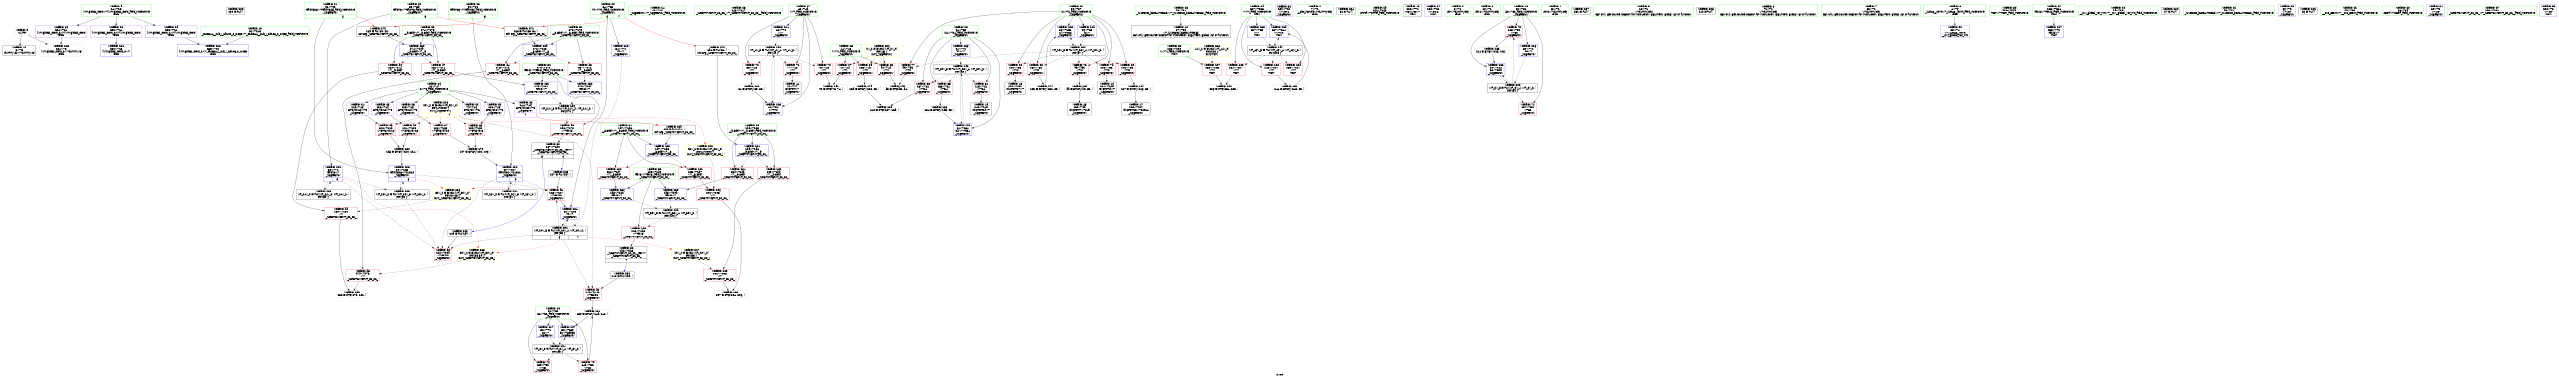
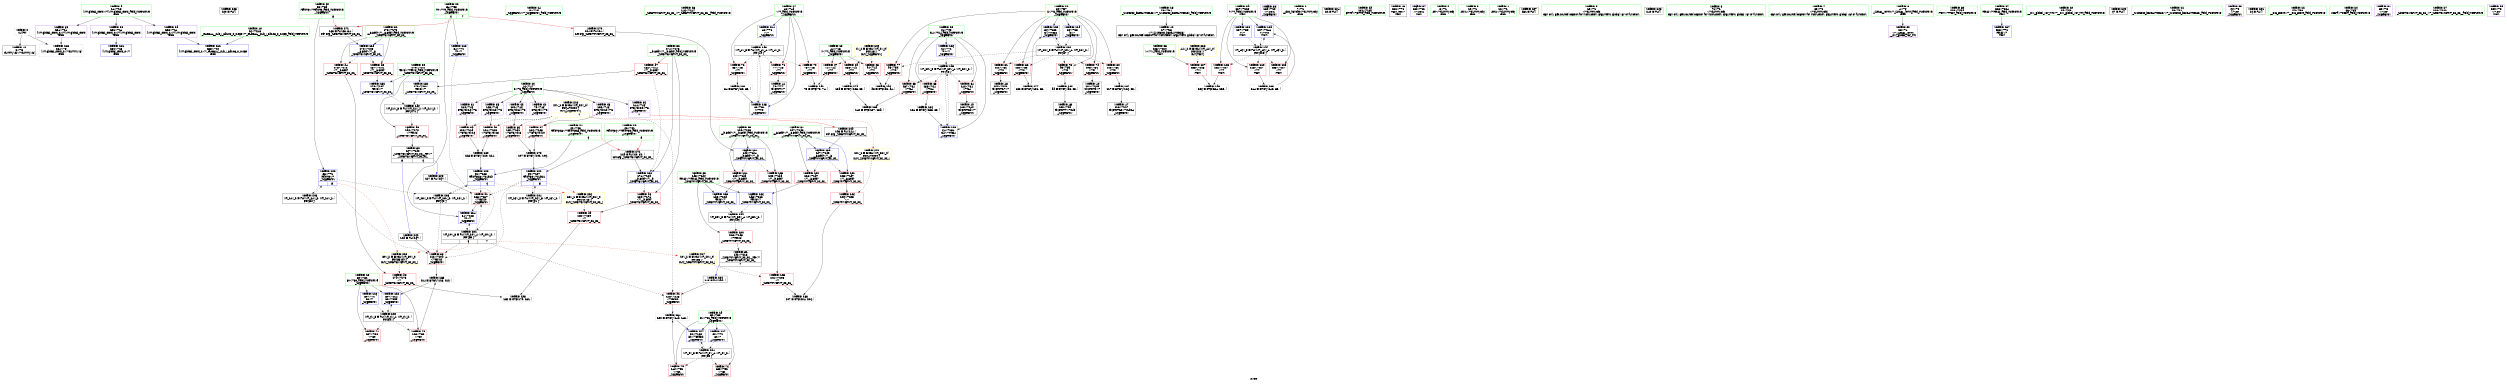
edge "NodeID: 130" -> "NodeID: 97": reversed
edge "NodeID: 34" -> "NodeID: 101": color black -> blue
edge "NodeID: 88" -> "NodeID: 185": added
